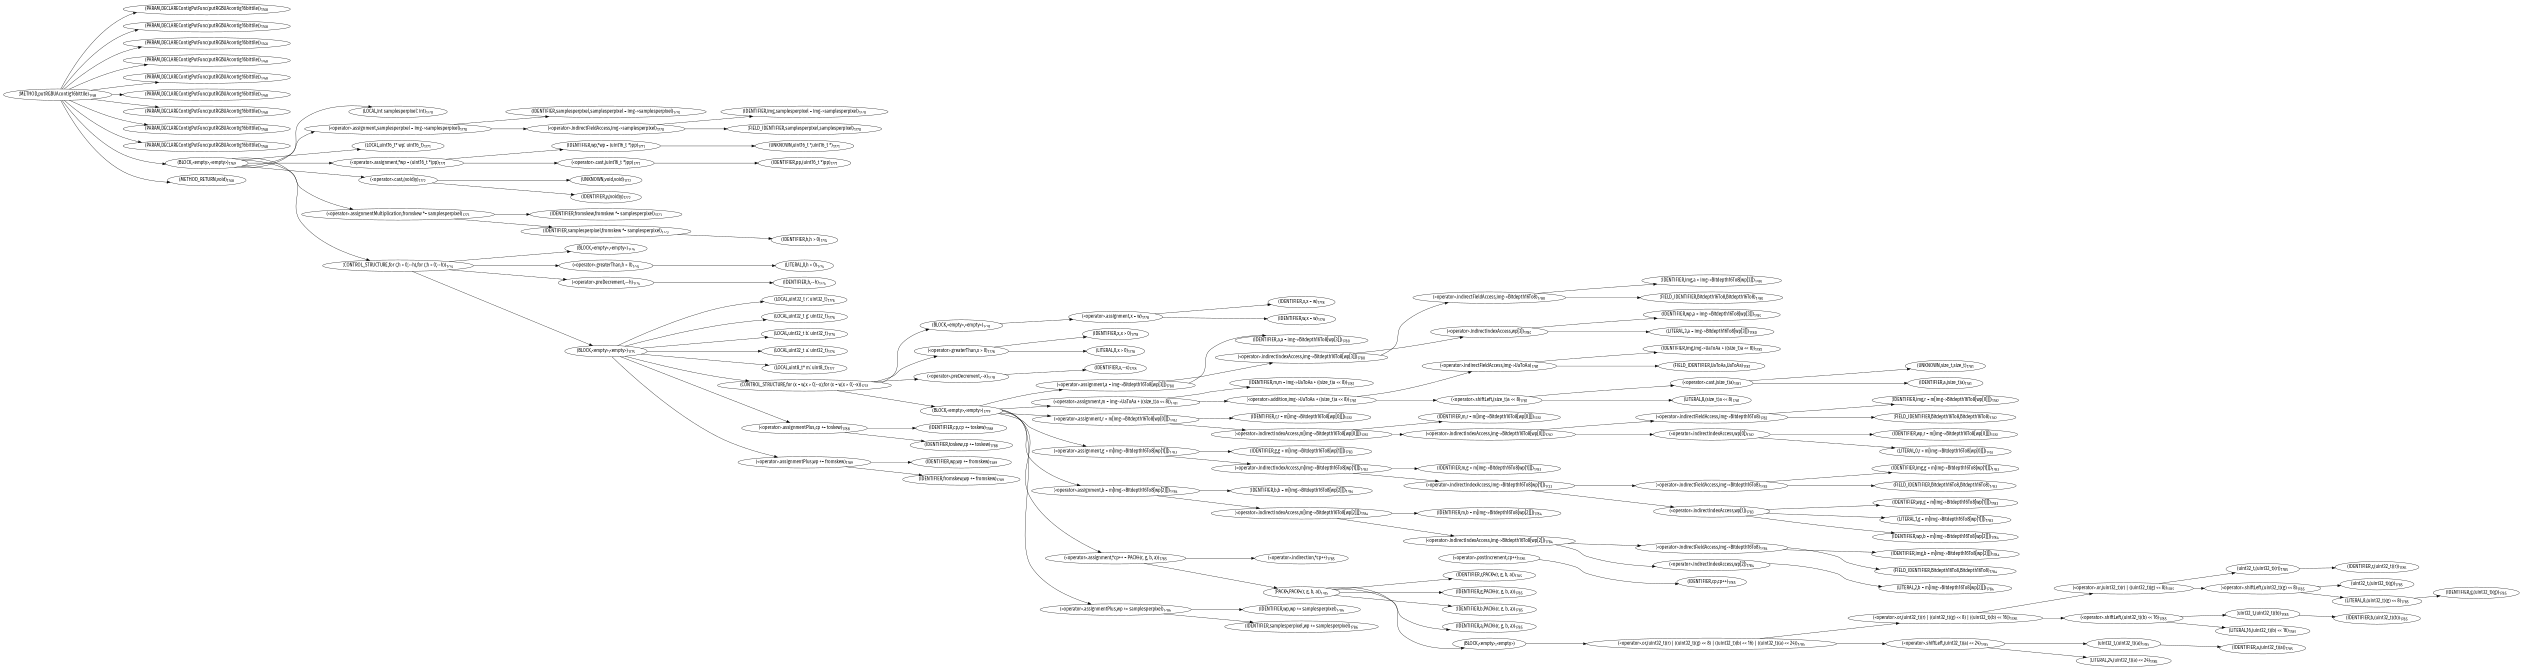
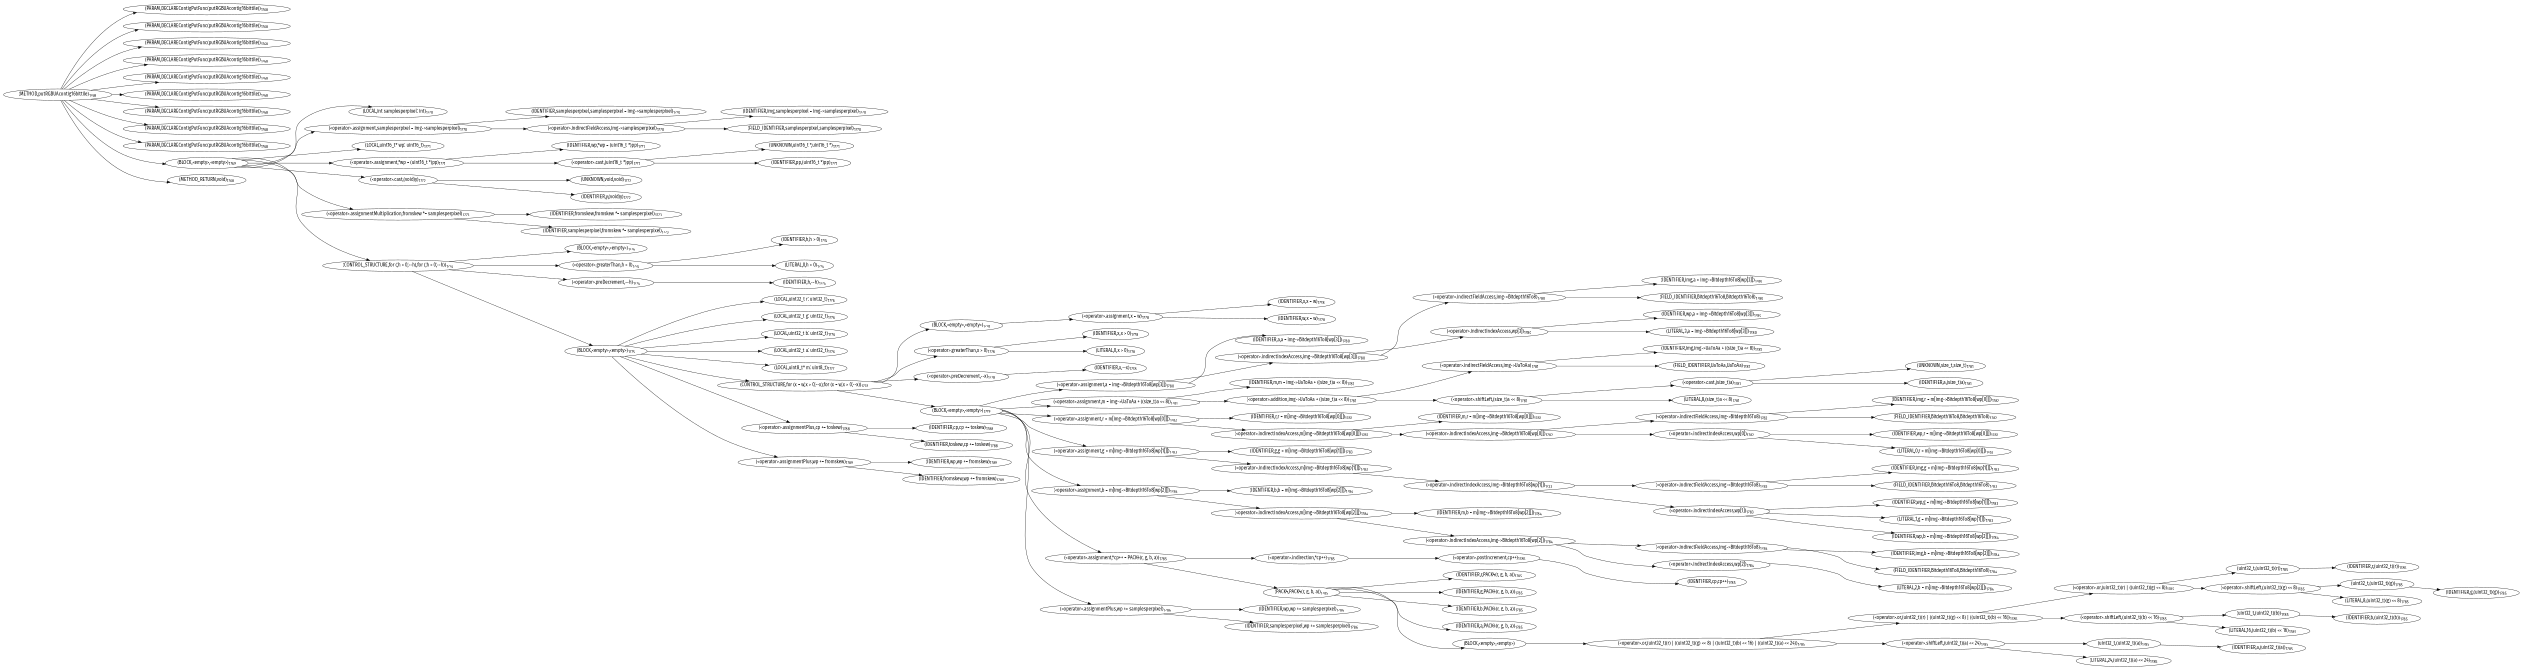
edge "(IDENTIFIER,wp,*wp = (uint16_t *)pp)" -> "(UNKNOWN,uint16_t *,uint16_t *)": now "(<operator>.cast,(uint16_t *)pp)" -> "(UNKNOWN,uint16_t *,uint16_t *)"
edge "(IDENTIFIER,samplesperpixel,fromskew *= samplesperpixel)" -> "(IDENTIFIER,h,h > 0)": now "(<operator>.greaterThan,h > 0)" -> "(IDENTIFIER,h,h > 0)"
node "(IDENTIFIER,wp,wp += fromskew)": text "1389" -> "1789"
node "(IDENTIFIER,m,g = m[img->Bitdepth16To8[wp[1]]])": removed
edge "(<operator>.indirection,*cp++)" -> "(<operator>.postIncrement,cp++)": added
edge "(LITERAL,8,(uint32_t)(g) << 8)" -> "(IDENTIFIER,g,(uint32_t)(g))": now "(uint32_t,(uint32_t)(g))" -> "(IDENTIFIER,g,(uint32_t)(g))"
